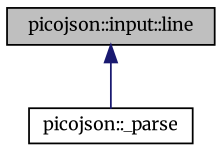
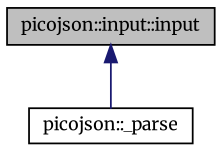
node "picojson::input::line": label "picojson::input::line" -> "picojson::input::input"
